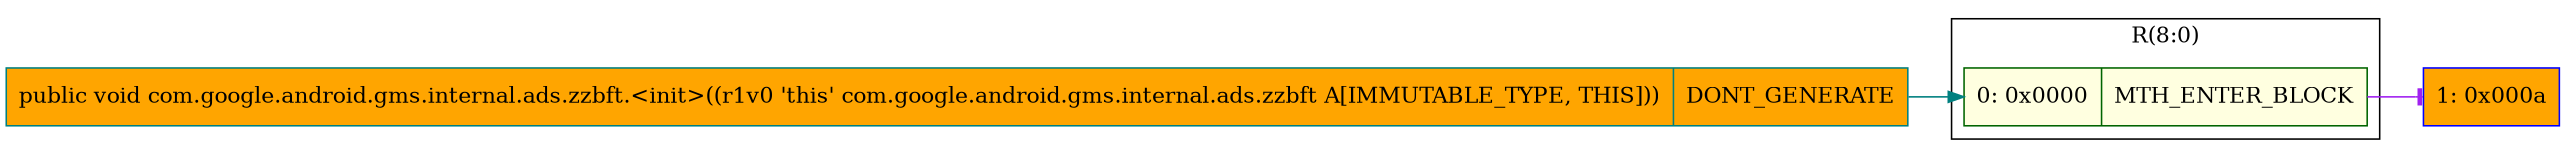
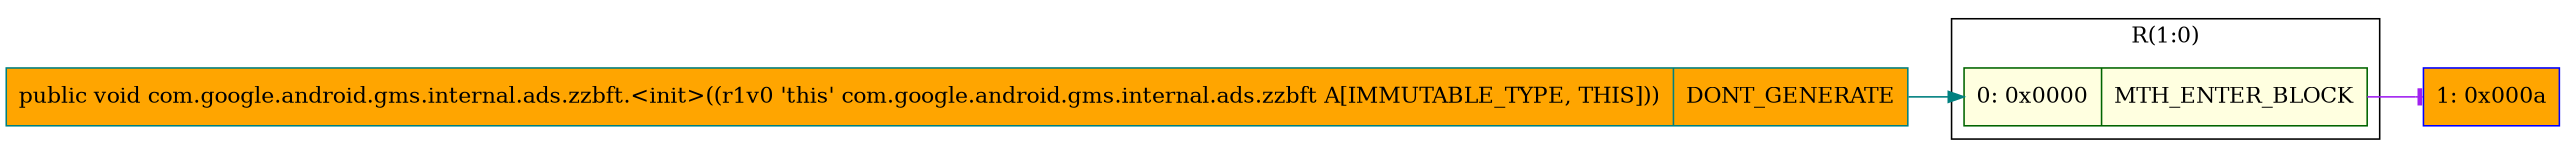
cluster "R(8:0)": label "R(8:0)" -> "R(1:0)"
